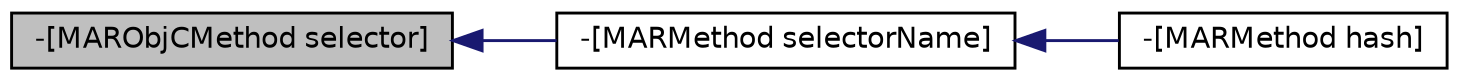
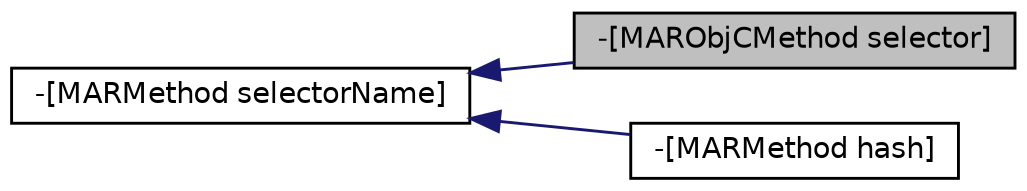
edge "-[MARMethod selectorName]" -> "-[MARObjCMethod selector]": reversed
